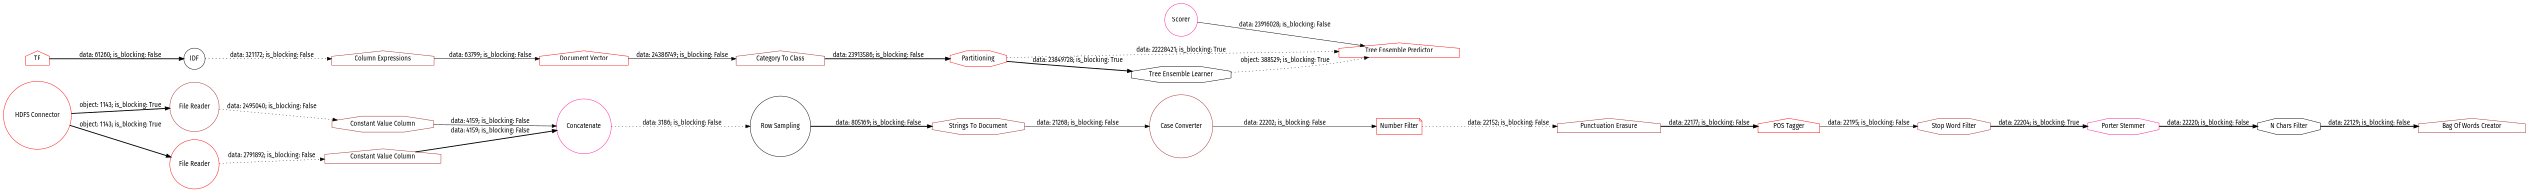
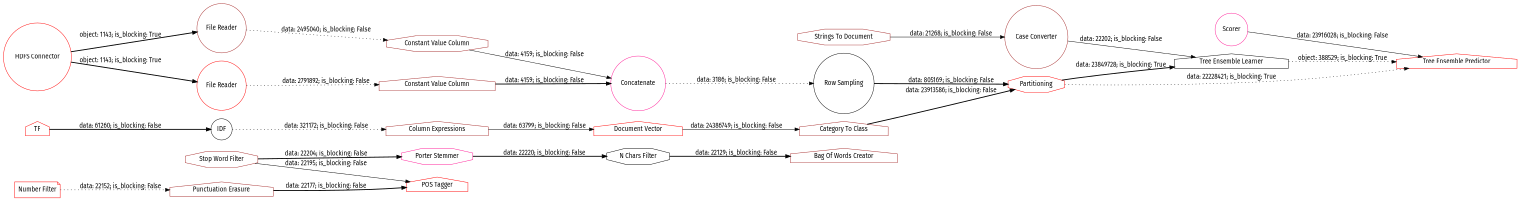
node "Tree Ensemble Learner": shape octagon -> house
edge "Stop Word Filter" -> "Porter Stemmer": label "data: 22204; is_blocking: True" -> "data: 22204; is_blocking: False"
edge "Row Sampling" -> "Strings To Document": now "Row Sampling" -> "Partitioning"
edge "Case Converter" -> "Number Filter": now "Case Converter" -> "Tree Ensemble Learner"
edge "POS Tagger" -> "Stop Word Filter": reversed
